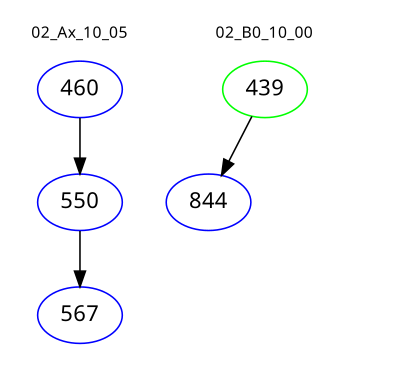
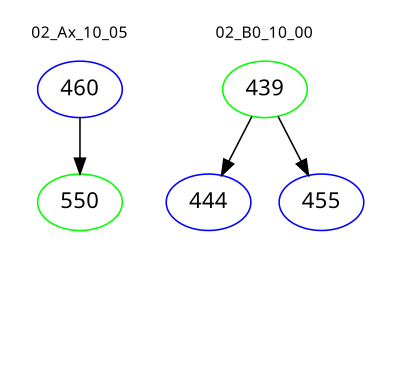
node "550": color blue -> green
node "844": label "844" -> "444"
node "455": added
node "567": removed
